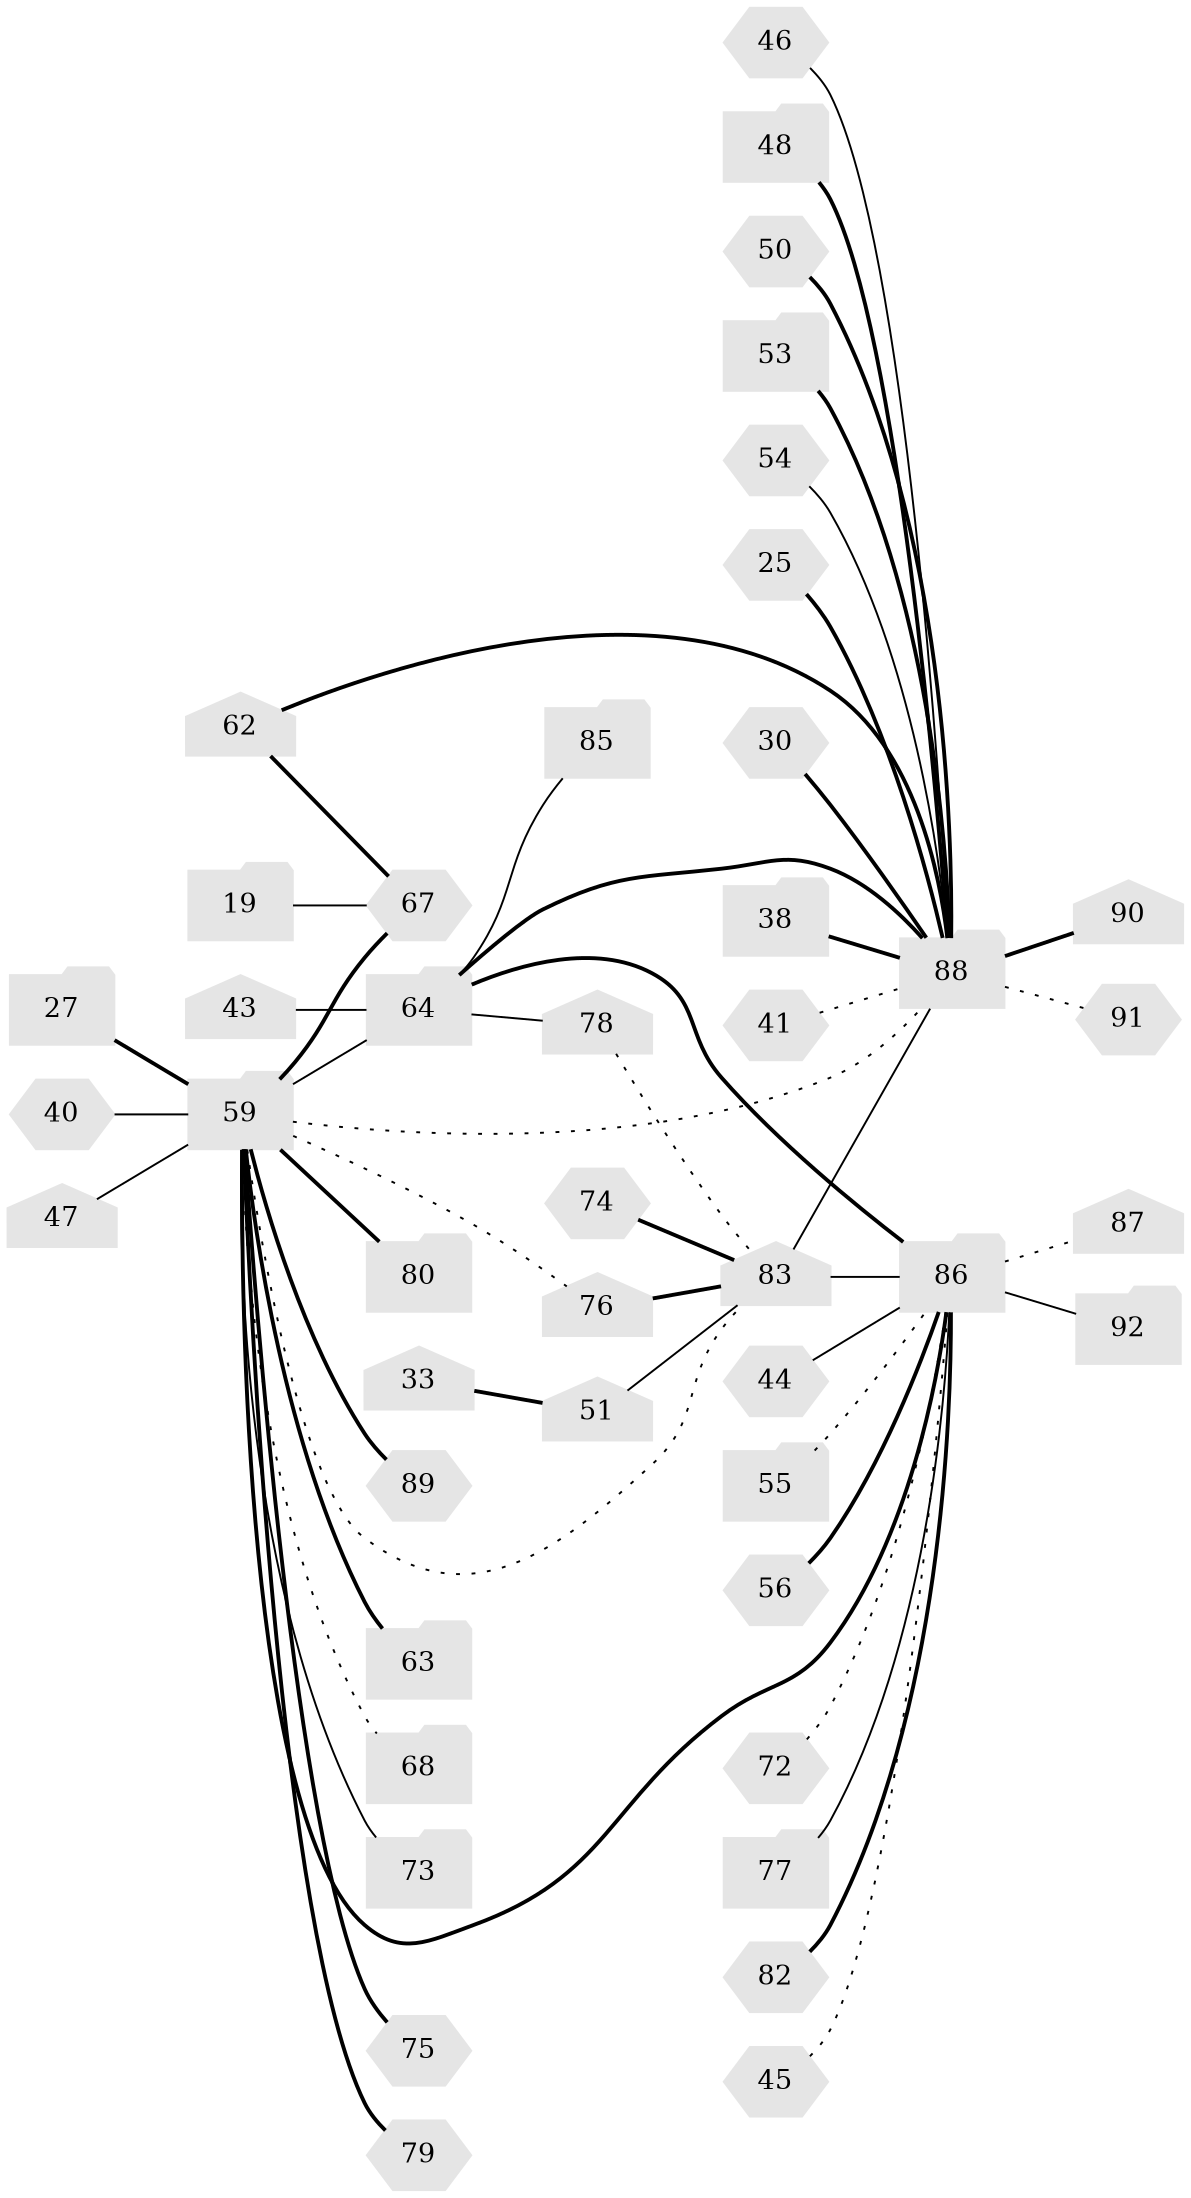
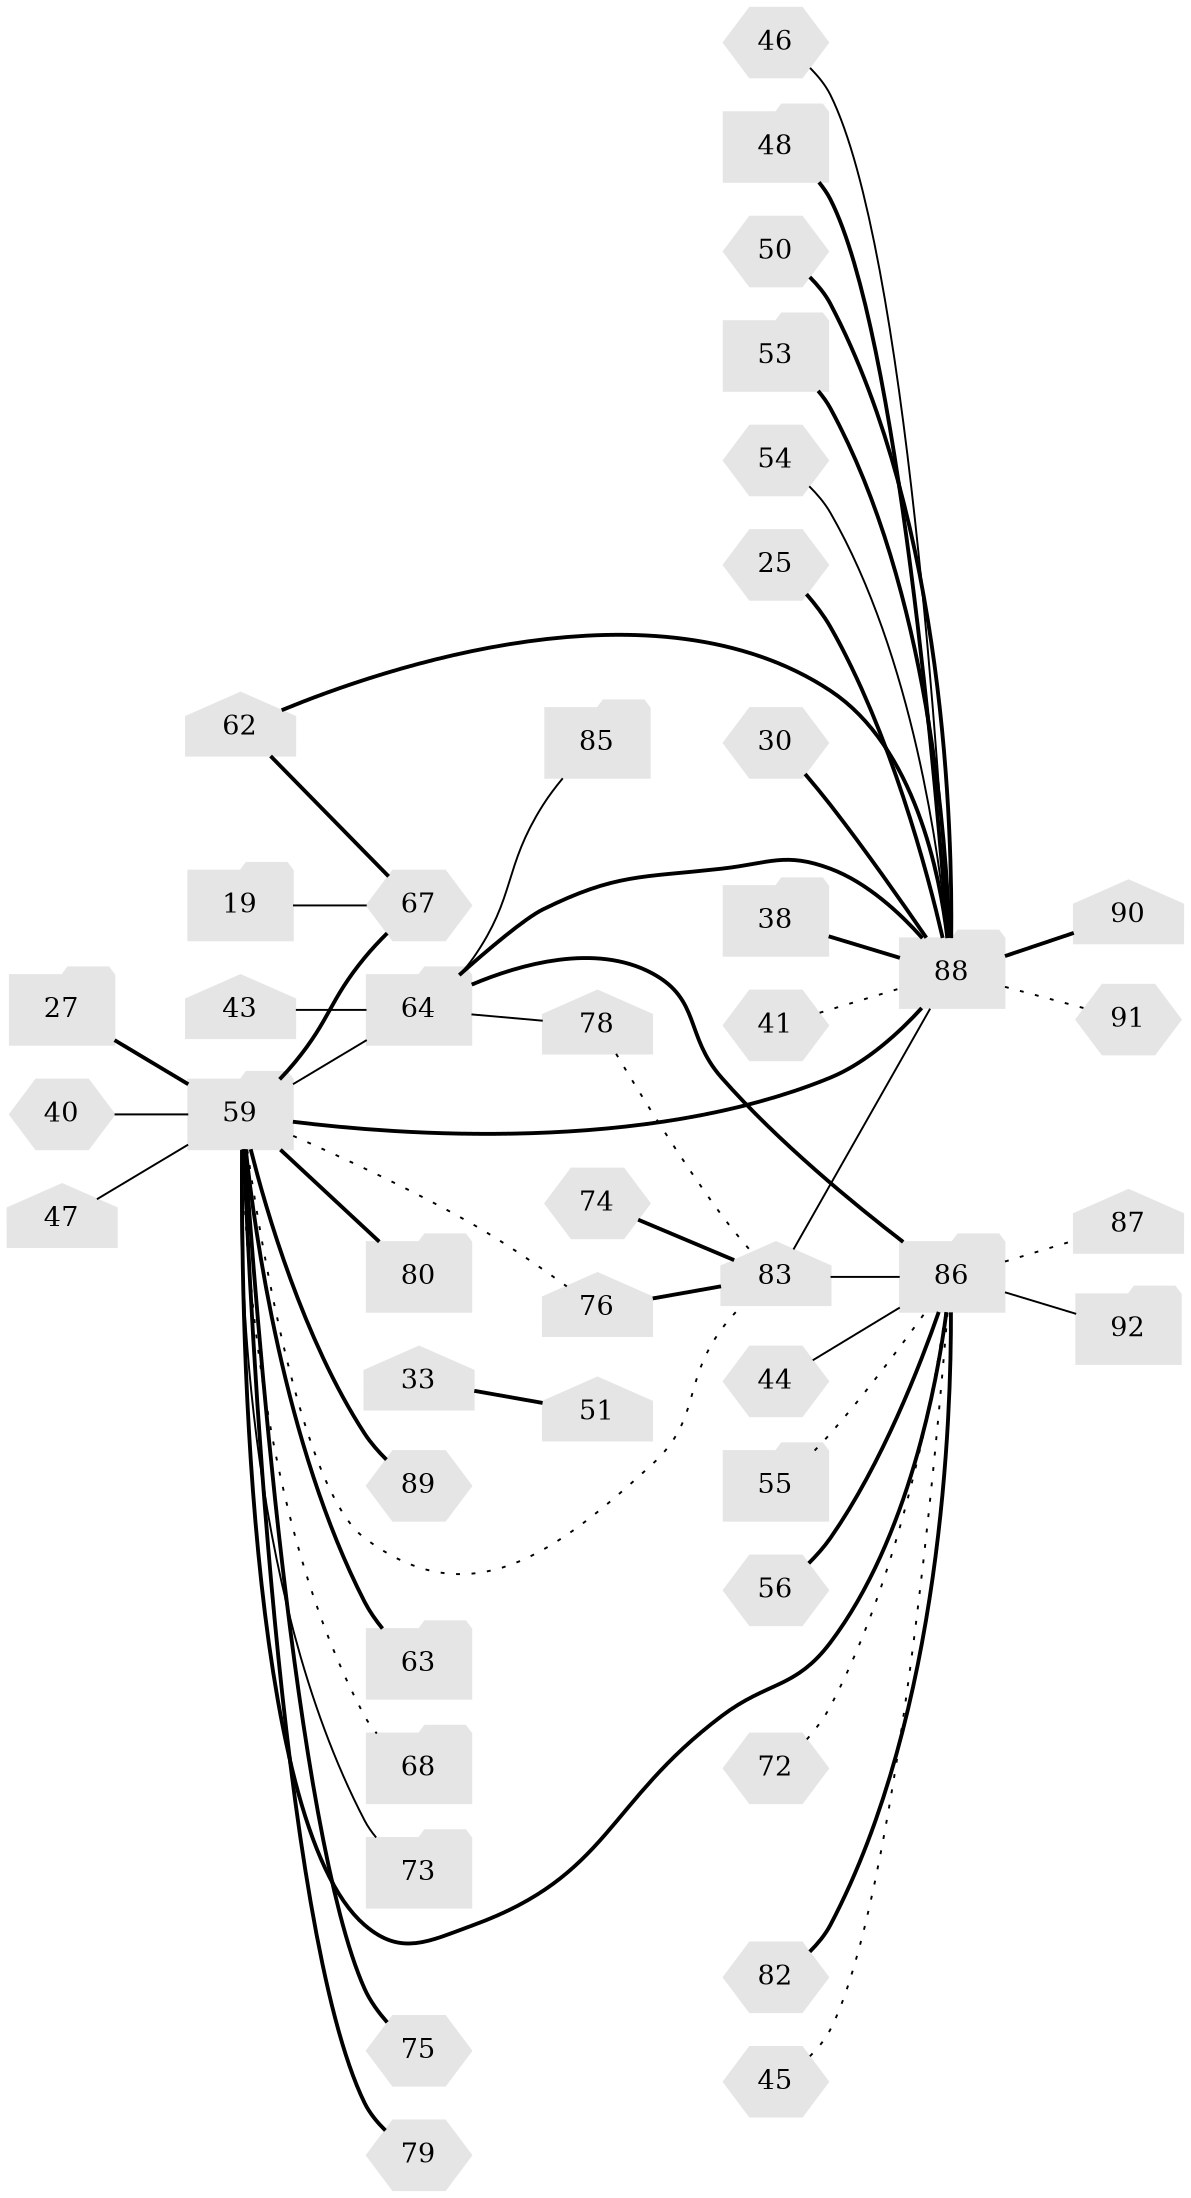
edge "88" -- "59": style dotted -> bold
edge "83" -- "51": removed
node "77": removed
